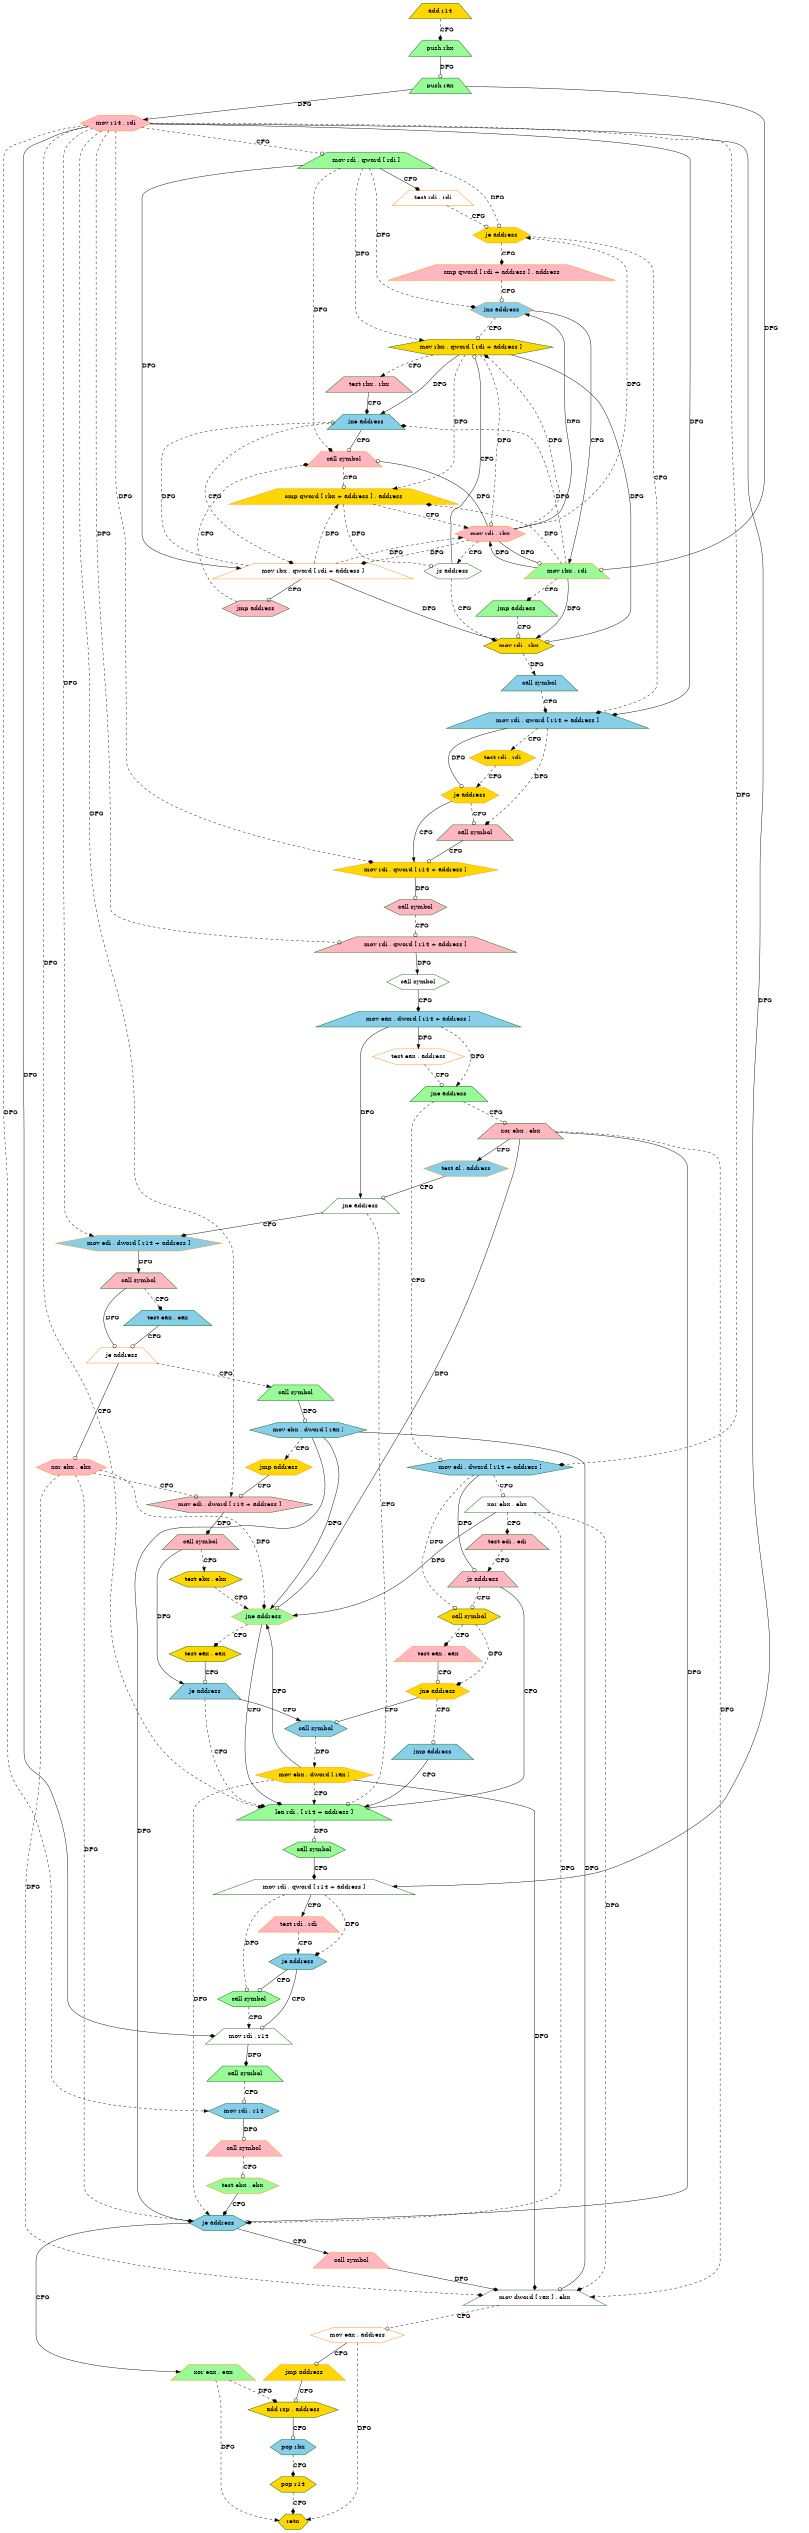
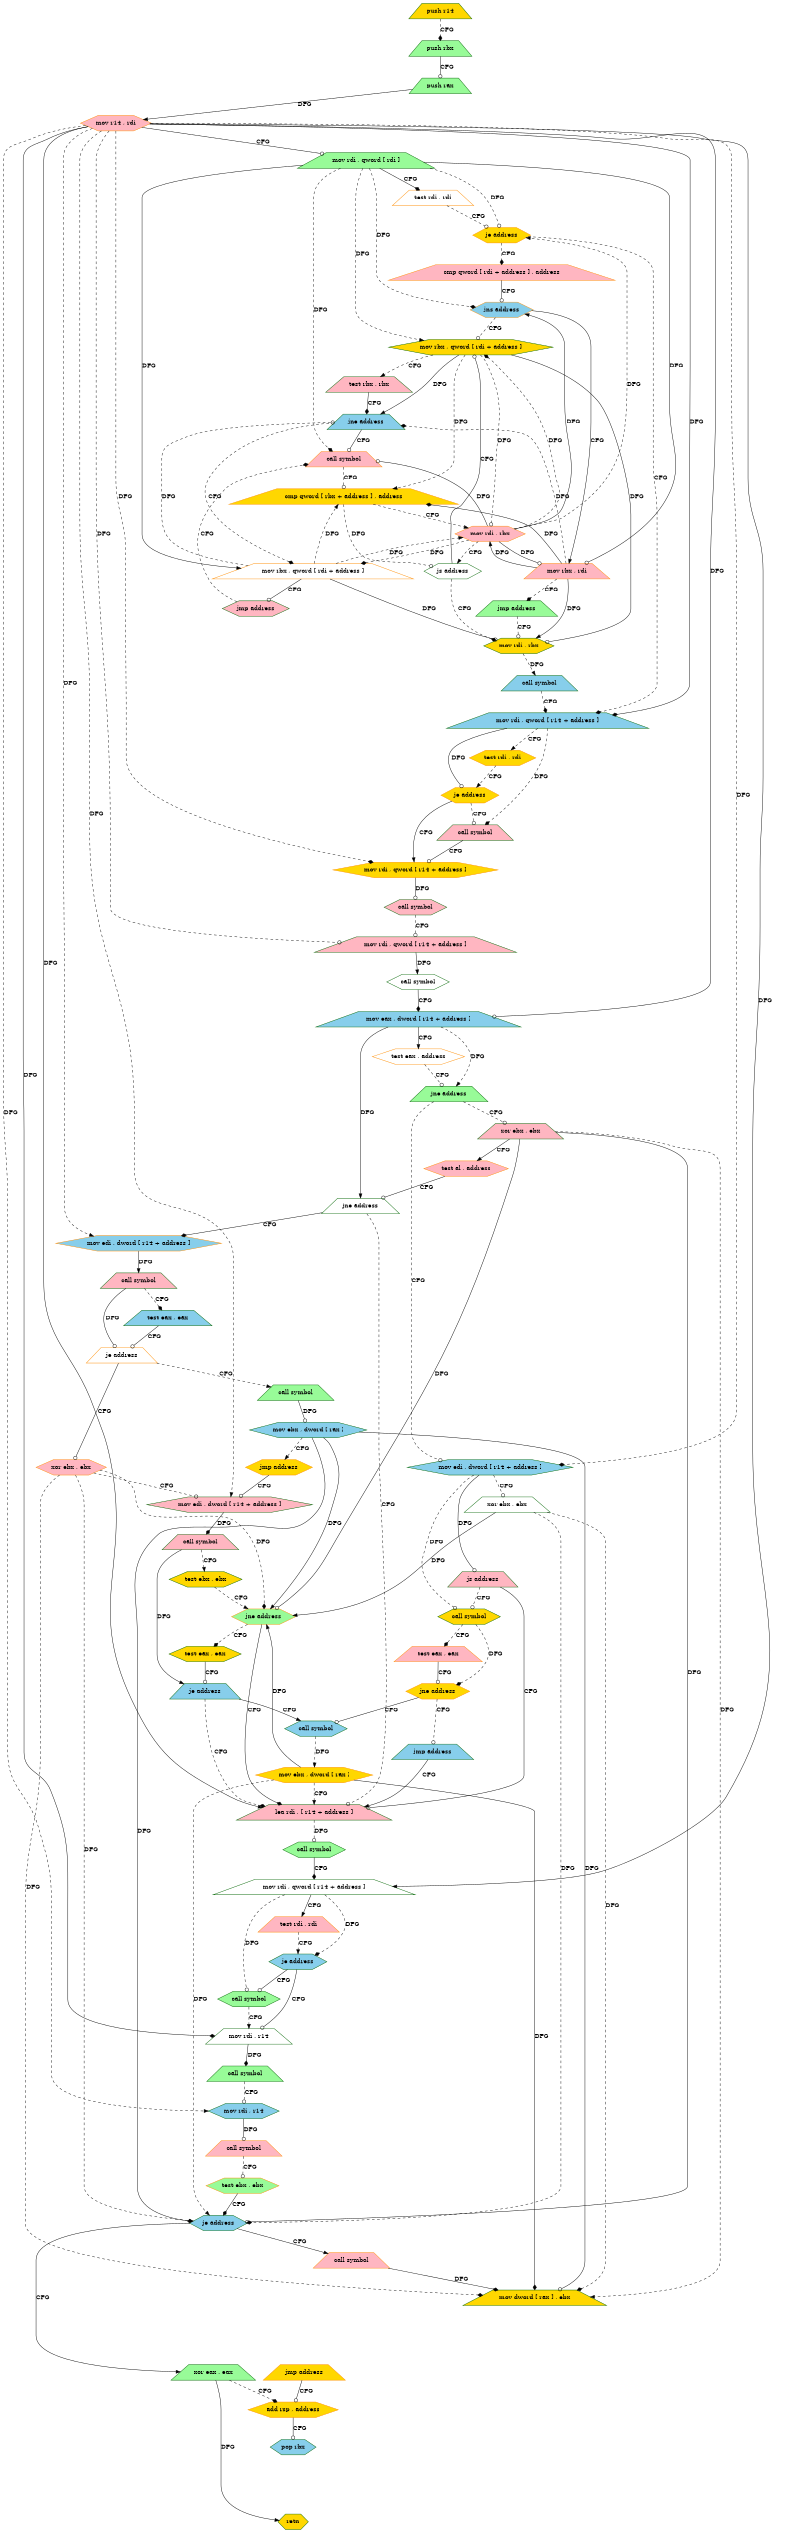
node "add r14": label "add r14" -> "push r14"
edge "push rbx" -> "push rax": label "DFG" -> "CFG"
edge "mov r14 , rdi" -> "mov rdi , qword [ rdi ]": style dashed -> solid
edge "push rax" -> "mov rbx , rdi": now "mov rdi , qword [ rdi ]" -> "mov rbx , rdi"
edge "cmp qword [ rdi + address ] , address" -> "jns address": style dashed -> solid
edge "mov r14 , rdi" -> "mov eax , dword [ r14 + address ]": added, label "DFG"
edge "mov rbx , rdi" -> "cmp qword [ rbx + address ] , address": style dashed -> solid
node "mov rbx , rdi": fillcolor palegreen -> lightpink
edge "mov r14 , rdi" -> "lea rdi , [ r14 + address ]": style dashed -> solid
edge "mov eax , dword [ r14 + address ]" -> "test eax , address": label "DFG" -> "CFG"
node "test al , address": fillcolor skyblue -> lightpink
node "test edi , edi": removed
node "lea rdi , [ r14 + address ]": fillcolor palegreen -> lightpink
node "mov dword [ rax ] , ebx": fillcolor white -> gold
node "mov eax , address": removed
node "xor eax , eax": color darkorange -> darkgreen
edge "xor eax , eax" -> "add rsp , address": label "DFG" -> "CFG"
node "add rsp , address": color darkgreen -> darkorange
edge "xor eax , eax" -> "retn": style dashed -> solid
node "pop r14": removed
